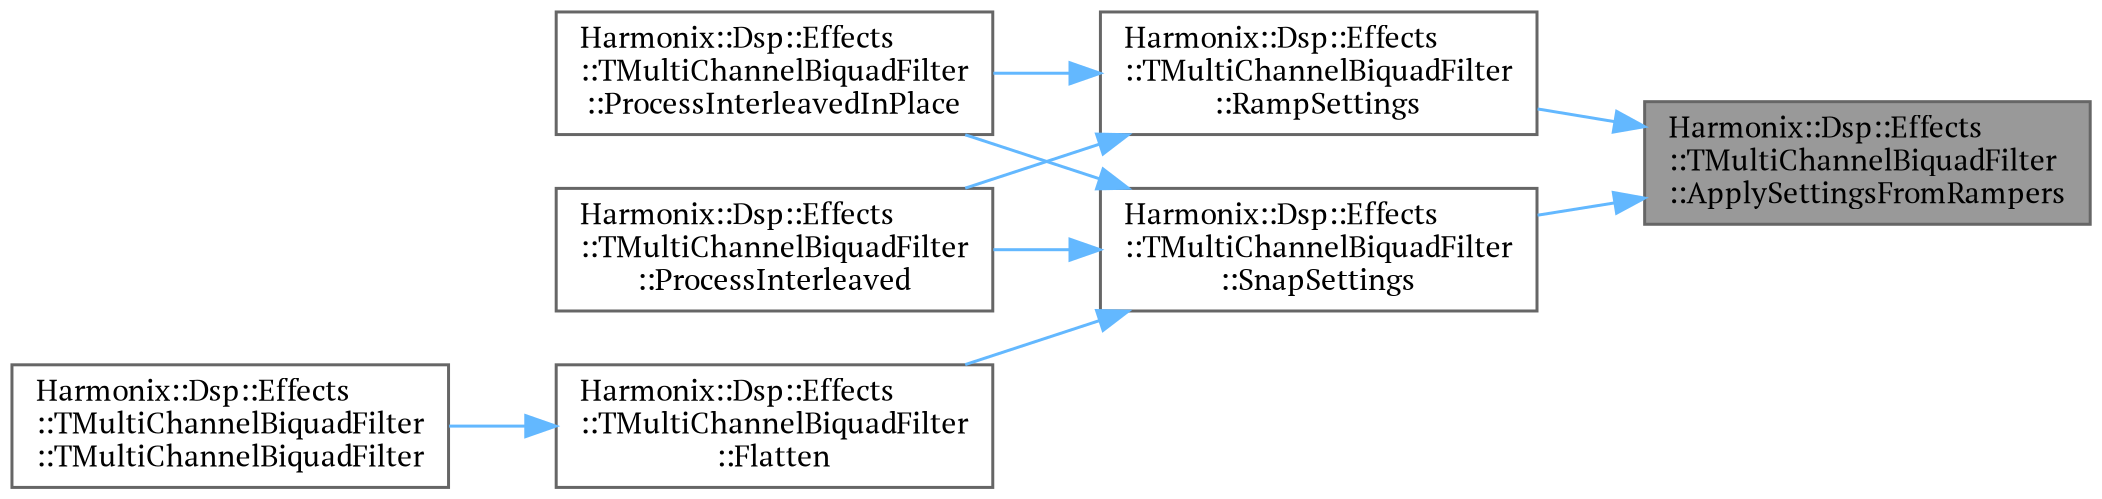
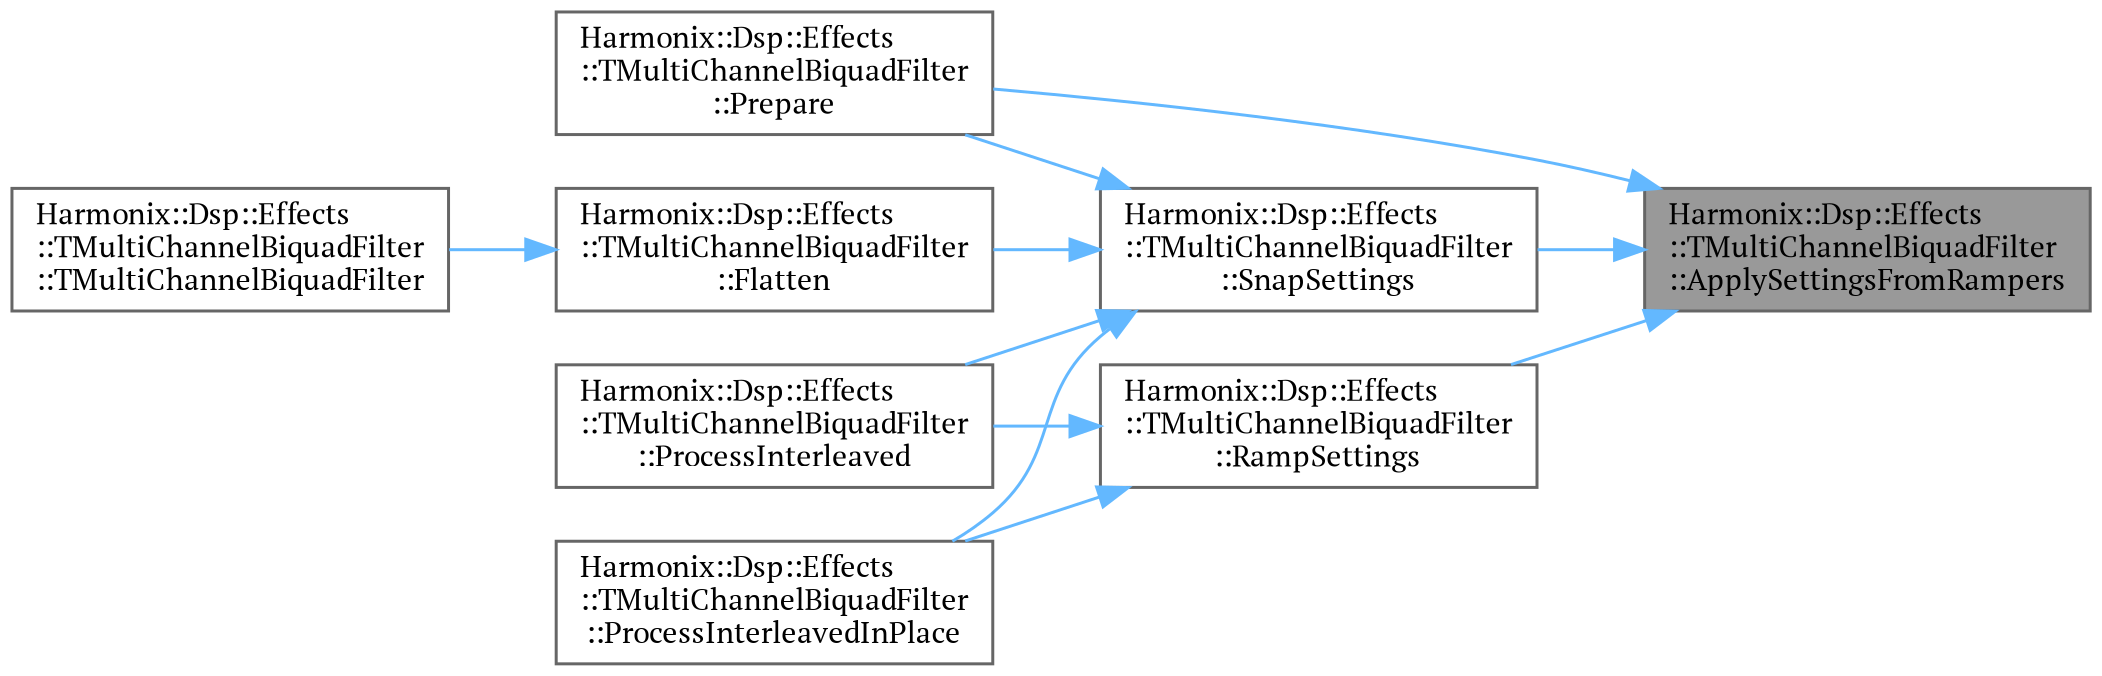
node "Harmonix::Dsp::Effects ::TMultiChannelBiquadFilter ::Prepare": added
